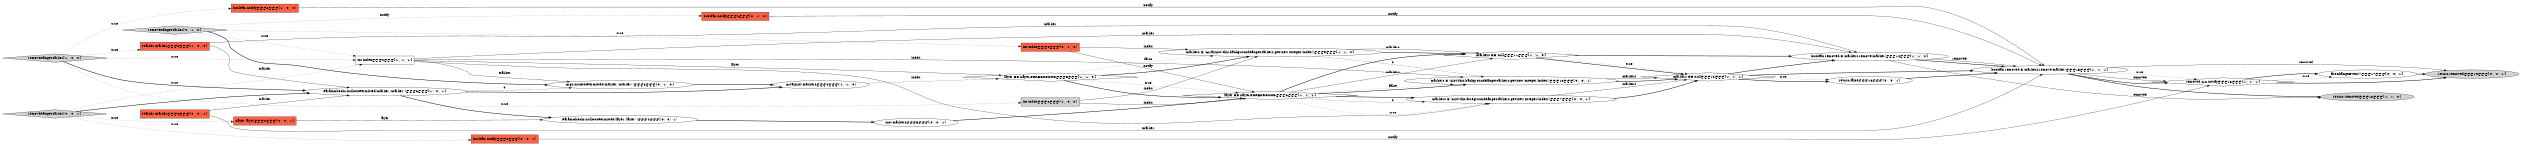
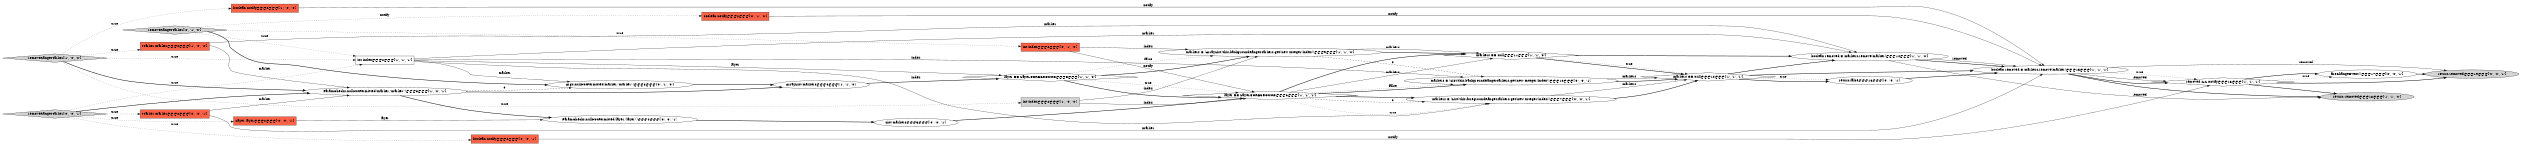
edge "ArrayList markers@@@4@@@['1', '1', '0']" -> "layer == Layer.FOREGROUND@@@5@@@['1', '1', '0']": style dashed -> bold
edge "removed && notify@@@16@@@['1', '1', '1']" -> "return removed@@@18@@@['1', '1', '0']": added
edge "removeRangeMarker['0', '0', '1']" -> "Marker marker@@@2@@@['0', '0', '1']": added, label "true"
